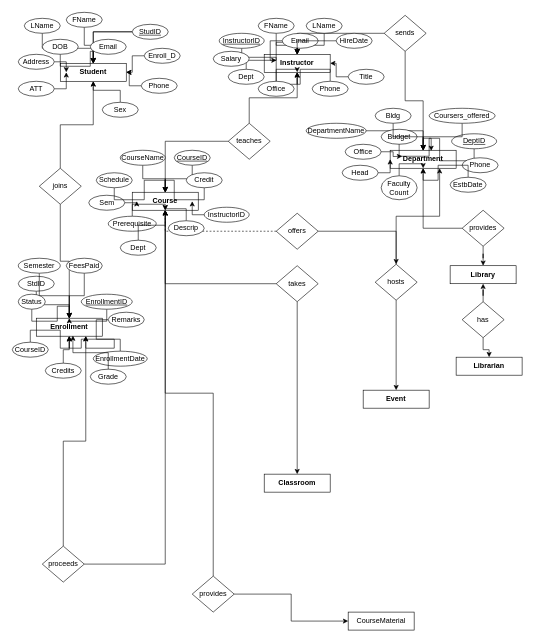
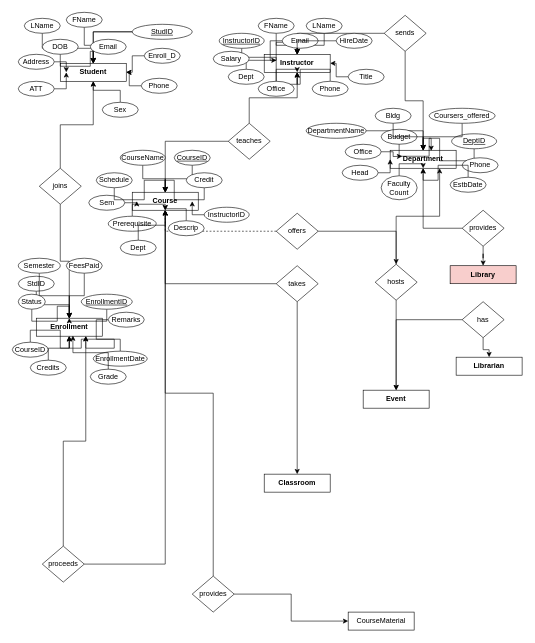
node "StudID": size 36x15 -> 60x15
node "Library": fillcolor #ffffff -> #f8cecc
edge "has" -> "Library": now "has" -> "Event"
node "Credits": moved (63, 371) -> (48, 368)
